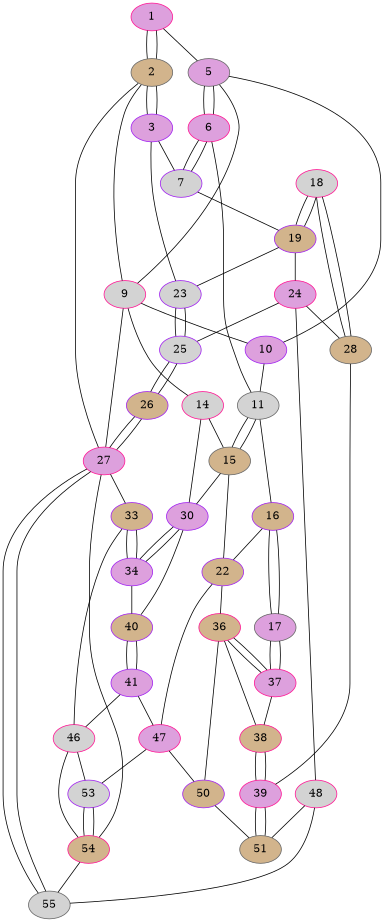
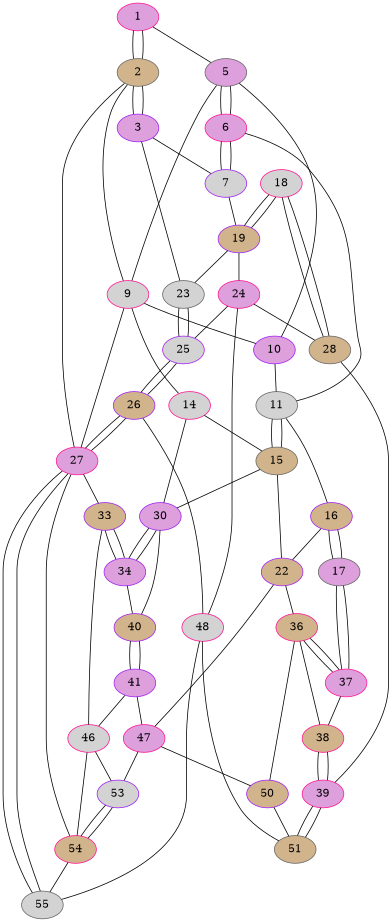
node "23": color purple -> gray40
edge "26" -- "48": added
